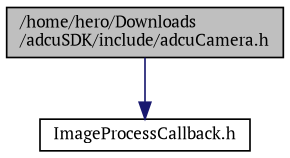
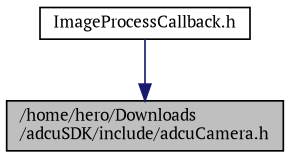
edge "/home/hero/Downloads /adcuSDK/include/adcuCamera.h" -> "ImageProcessCallback.h": reversed
